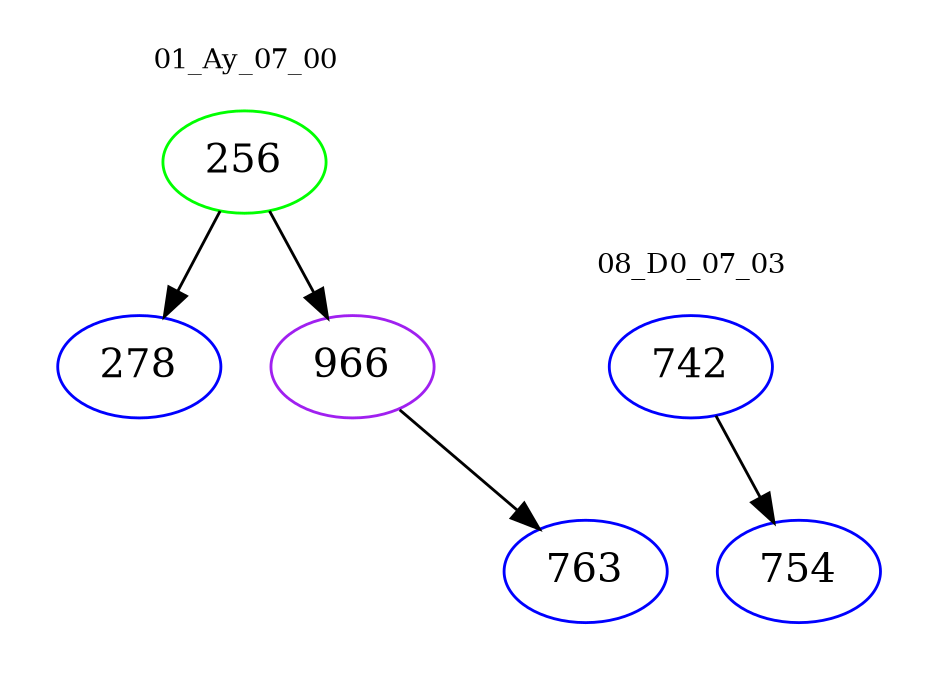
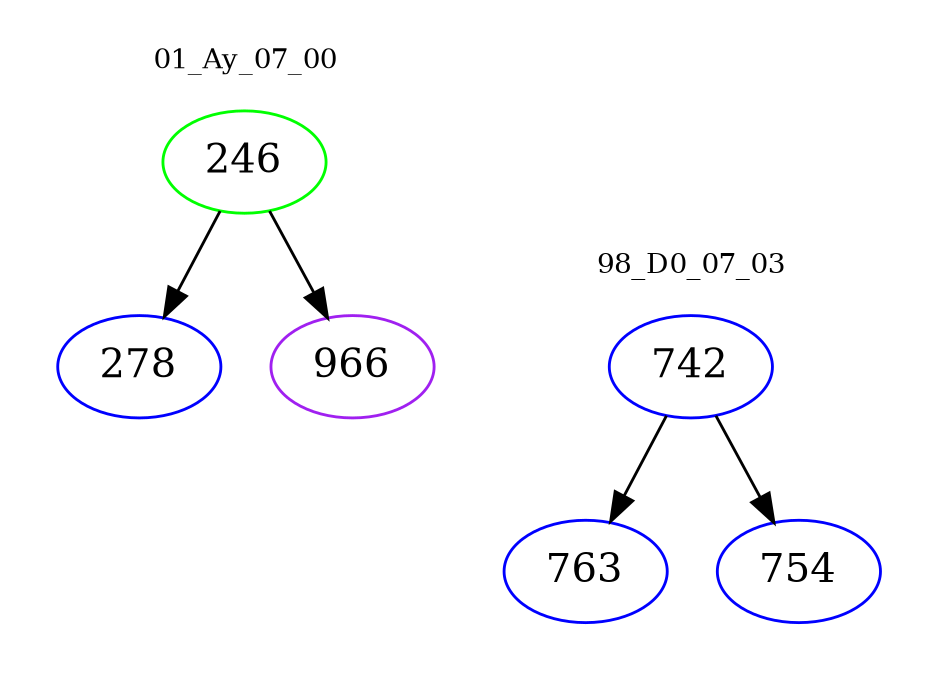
node "256": label "256" -> "246"
cluster "08_D0_07_03": label "08_D0_07_03" -> "98_D0_07_03"
edge "966" -> "763": now "742" -> "763"
